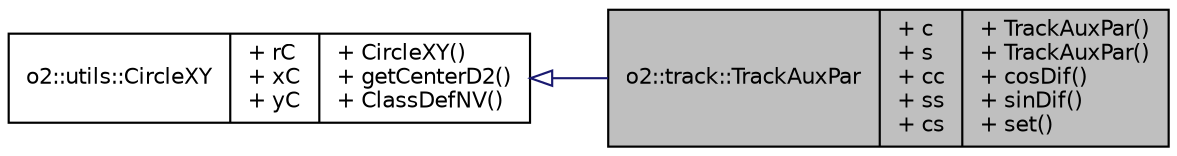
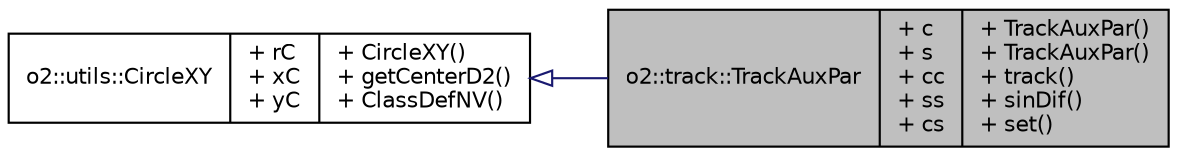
node "o2::track::TrackAuxPar": text "+ cosDif()" -> "+ track()"
